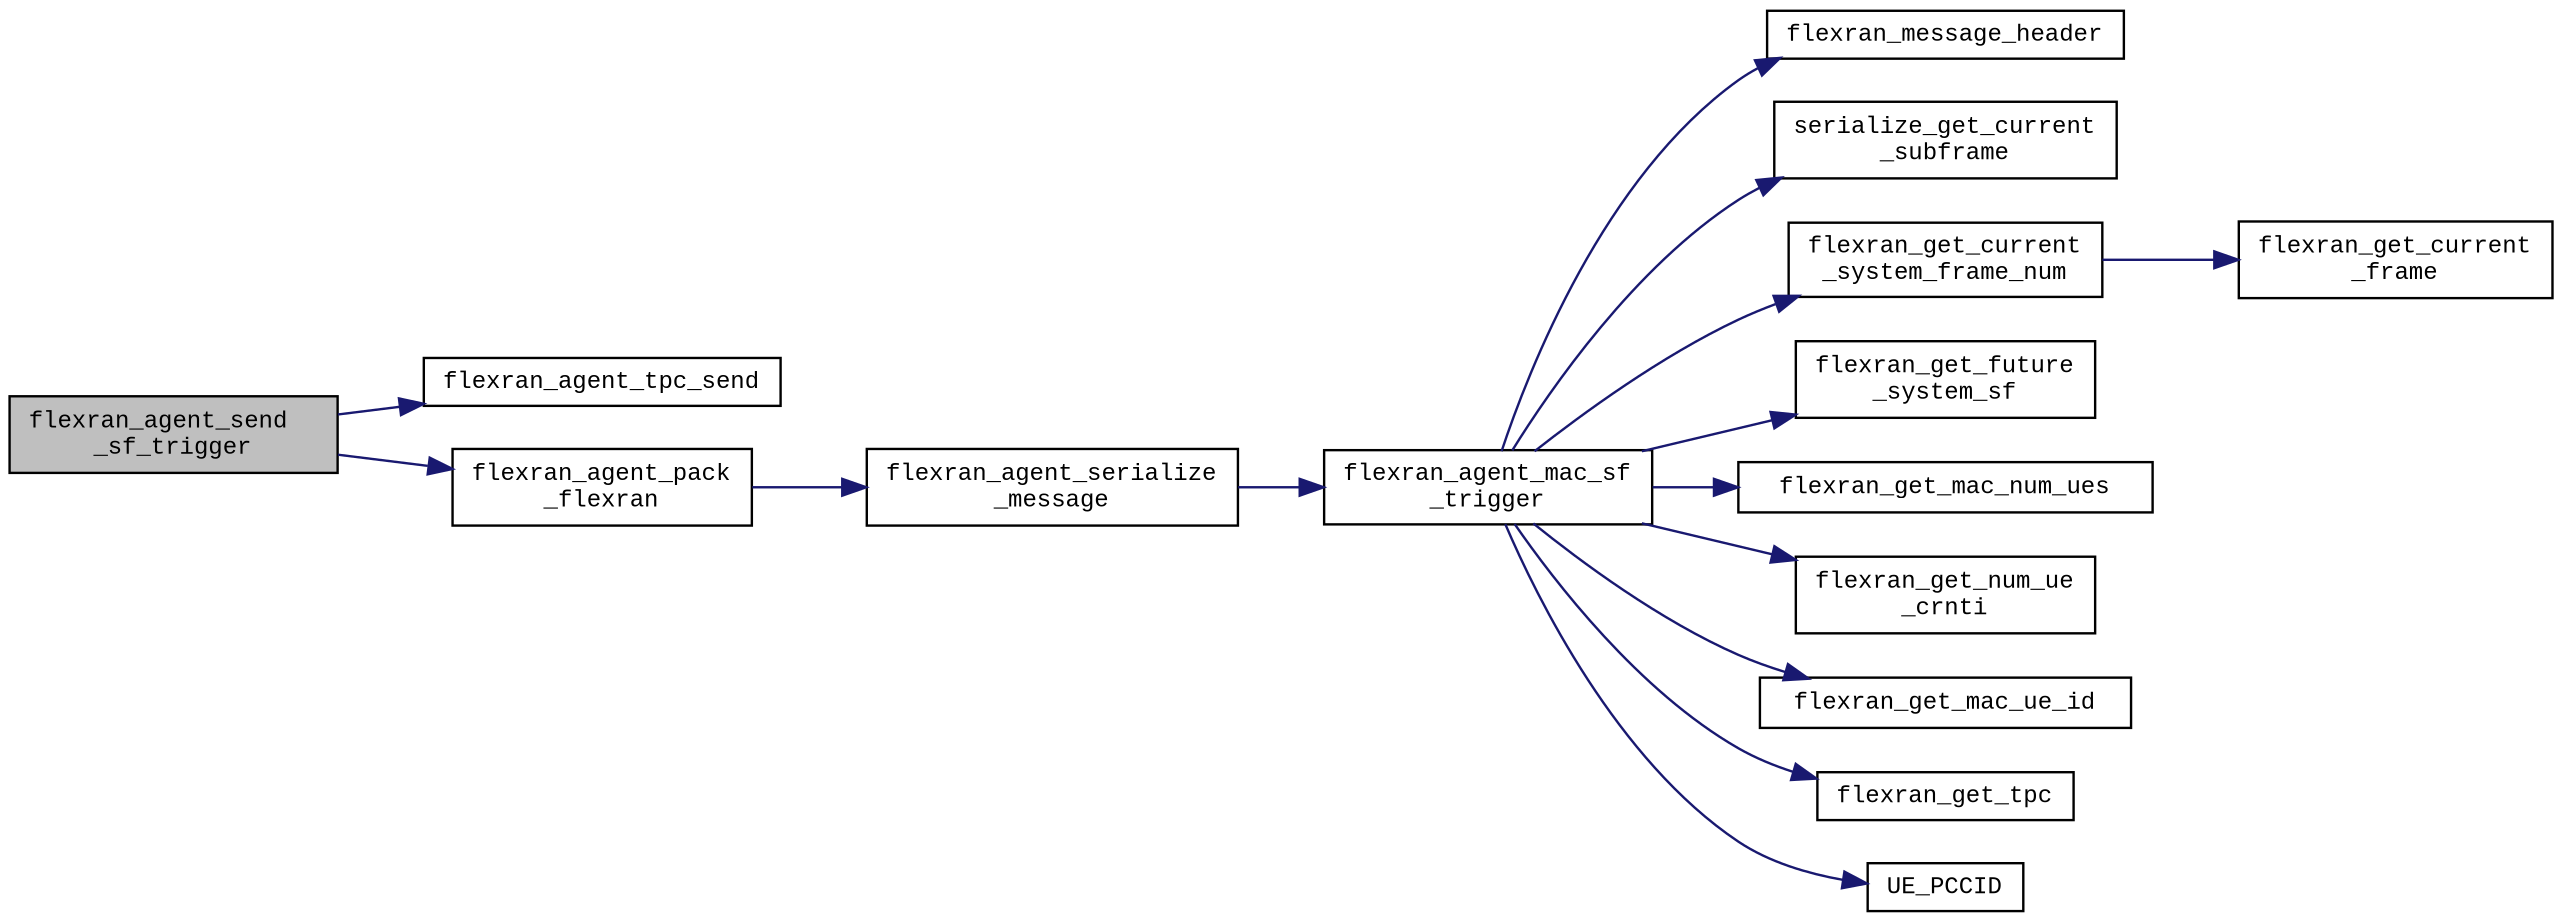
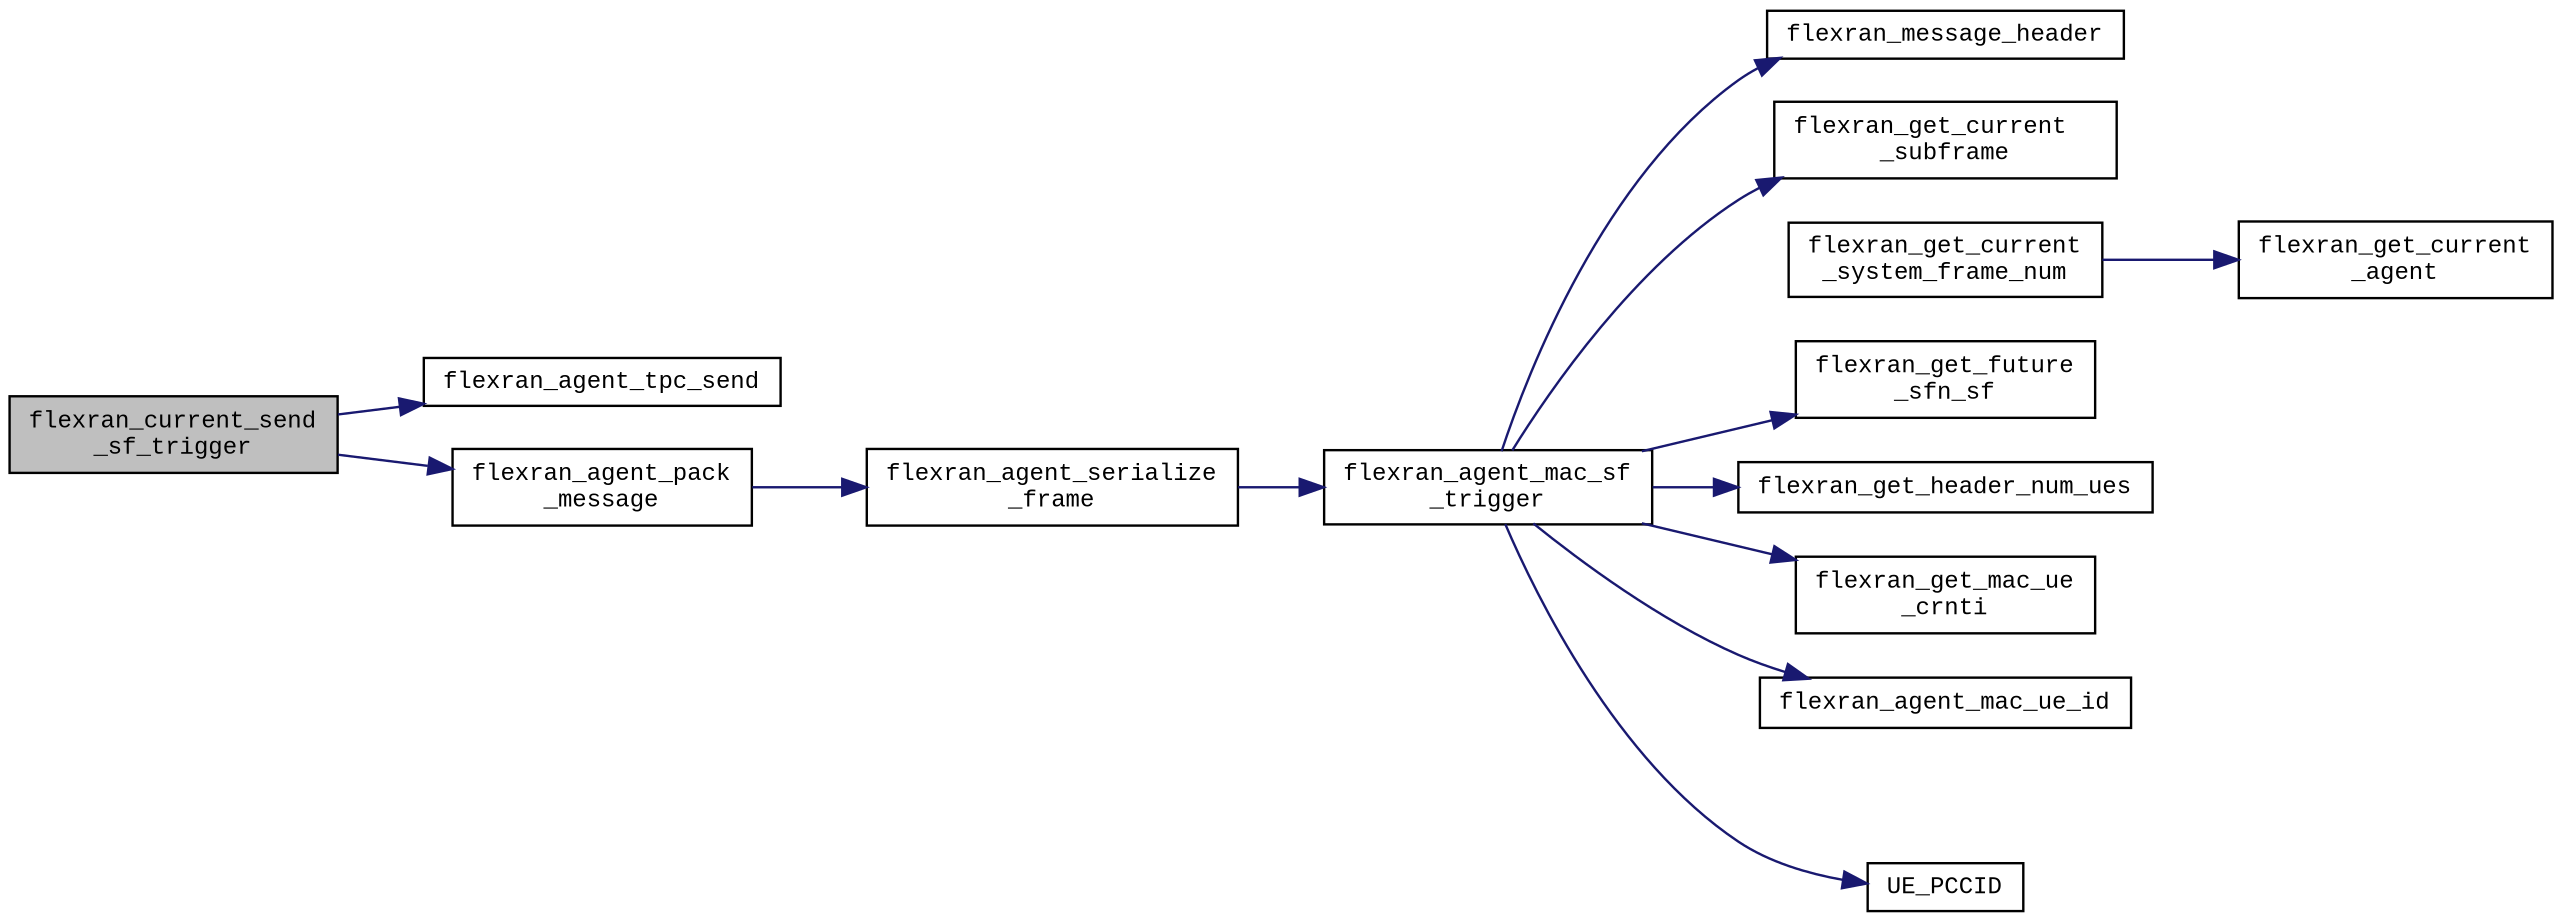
node "serialize_get_current _subframe": label "serialize_get_current _subframe" -> "flexran_get_current _subframe"
node "flexran_get_current _frame": label "flexran_get_current _frame" -> "flexran_get_current _agent"
edge "flexran_agent_mac_sf _trigger" -> "flexran_get_current _system_frame_num": removed
node "flexran_get_future _system_sf": label "flexran_get_future _system_sf" -> "flexran_get_future _sfn_sf"
node "flexran_agent_send _sf_trigger": label "flexran_agent_send _sf_trigger" -> "flexran_current_send _sf_trigger"
node "flexran_agent_pack _flexran": label "flexran_agent_pack _flexran" -> "flexran_agent_pack _message"
node "flexran_agent_serialize _message": label "flexran_agent_serialize _message" -> "flexran_agent_serialize _frame"
node "flexran_get_mac_num_ues": label "flexran_get_mac_num_ues" -> "flexran_get_header_num_ues"
node "flexran_get_num_ue _crnti": label "flexran_get_num_ue _crnti" -> "flexran_get_mac_ue _crnti"
node "flexran_get_mac_ue_id": label "flexran_get_mac_ue_id" -> "flexran_agent_mac_ue_id"
node "flexran_get_tpc": removed
